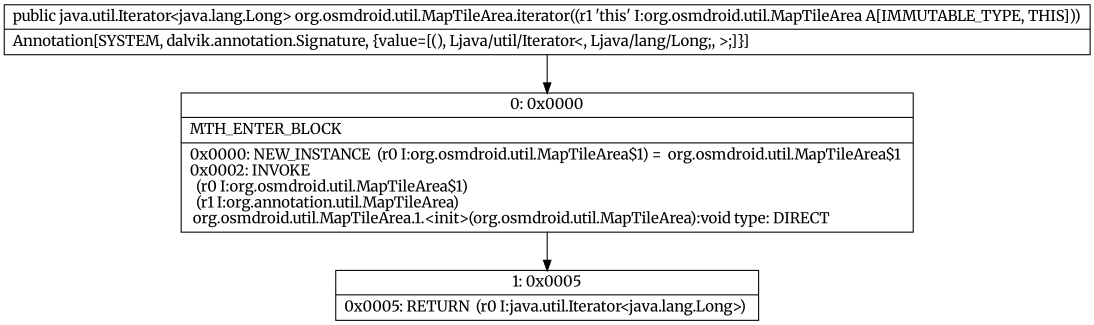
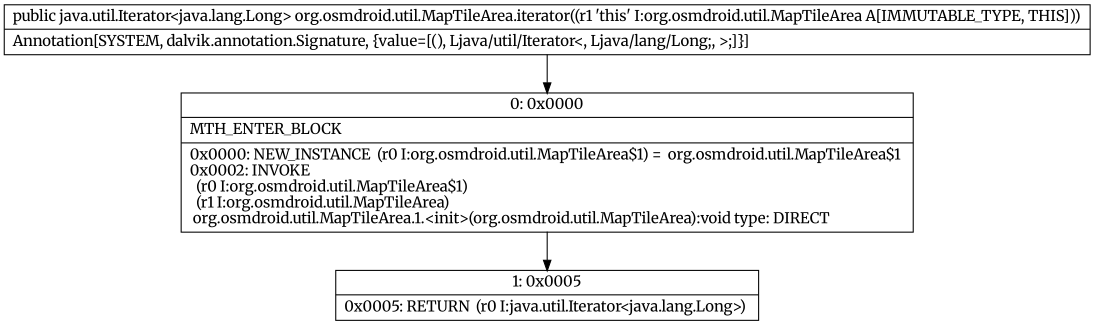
node "0: 0x0000": text "(r1 I:org.annotation.util.MapTileArea)" -> "(r1 I:org.osmdroid.util.MapTileArea)"
